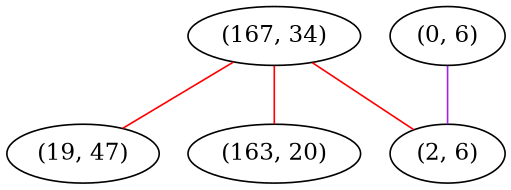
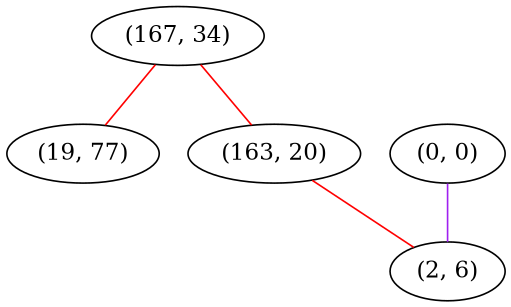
node "(0, 6)": label "(0, 6)" -> "(0, 0)"
edge "(167, 34)" -- "(2, 6)": now "(163, 20)" -- "(2, 6)"
node "(19, 47)": label "(19, 47)" -> "(19, 77)"
